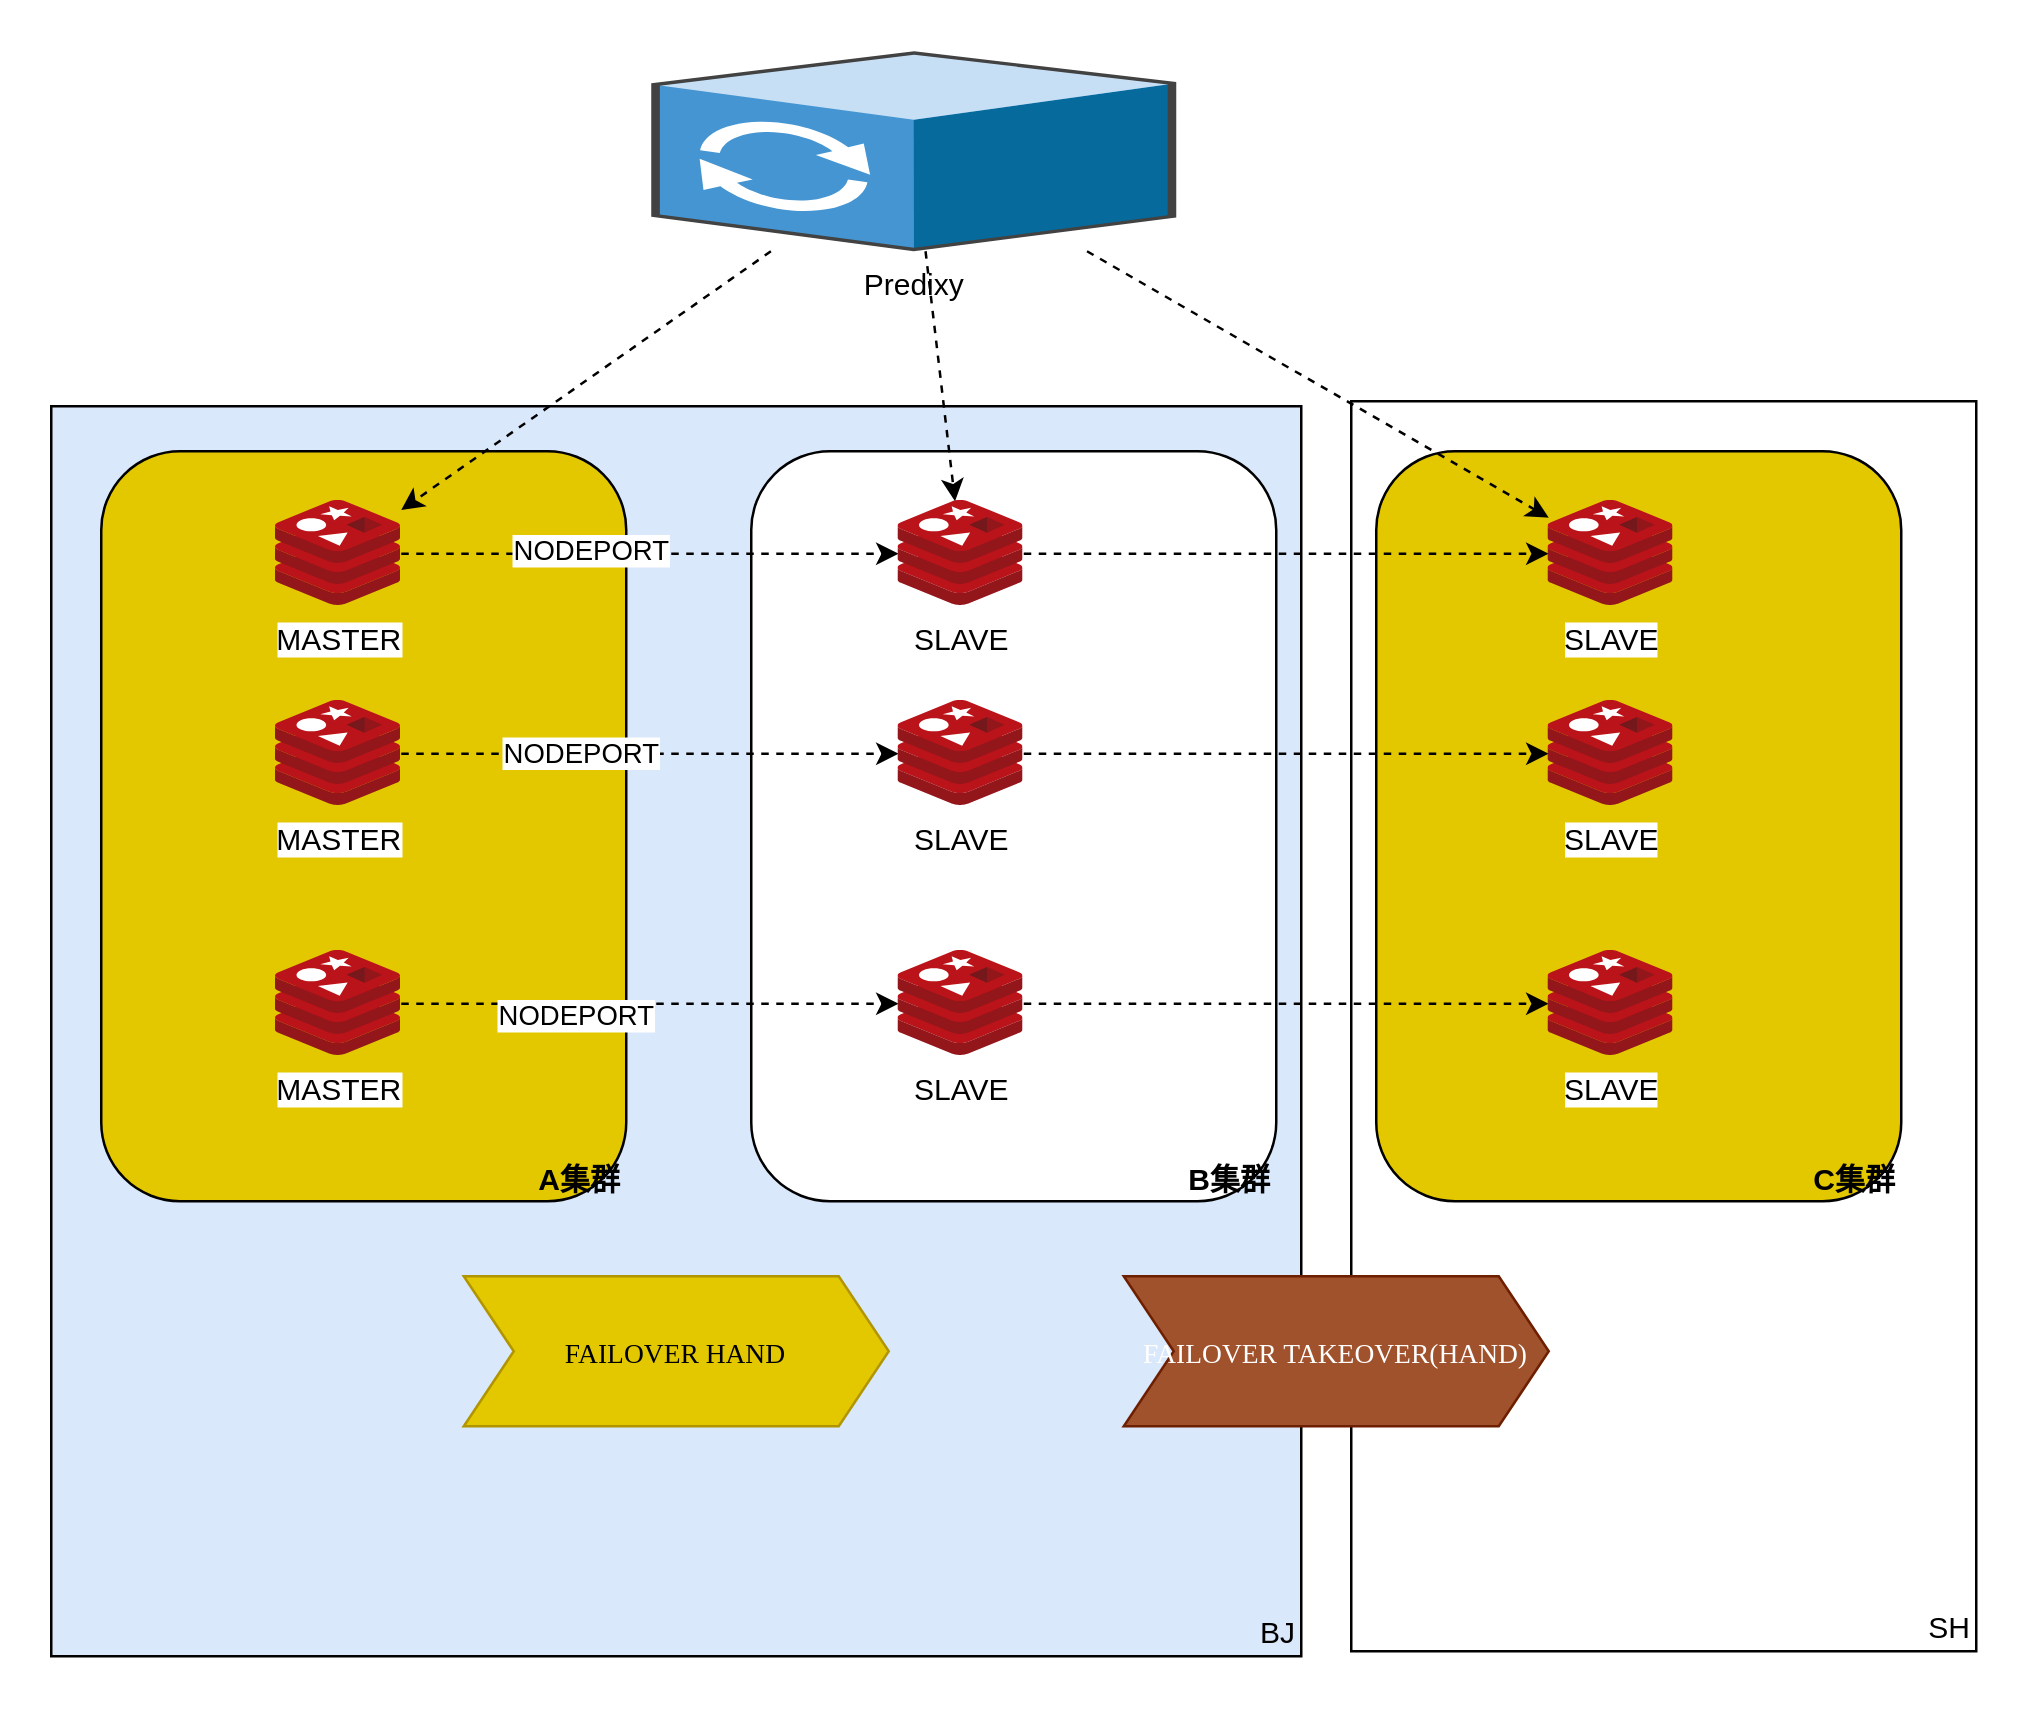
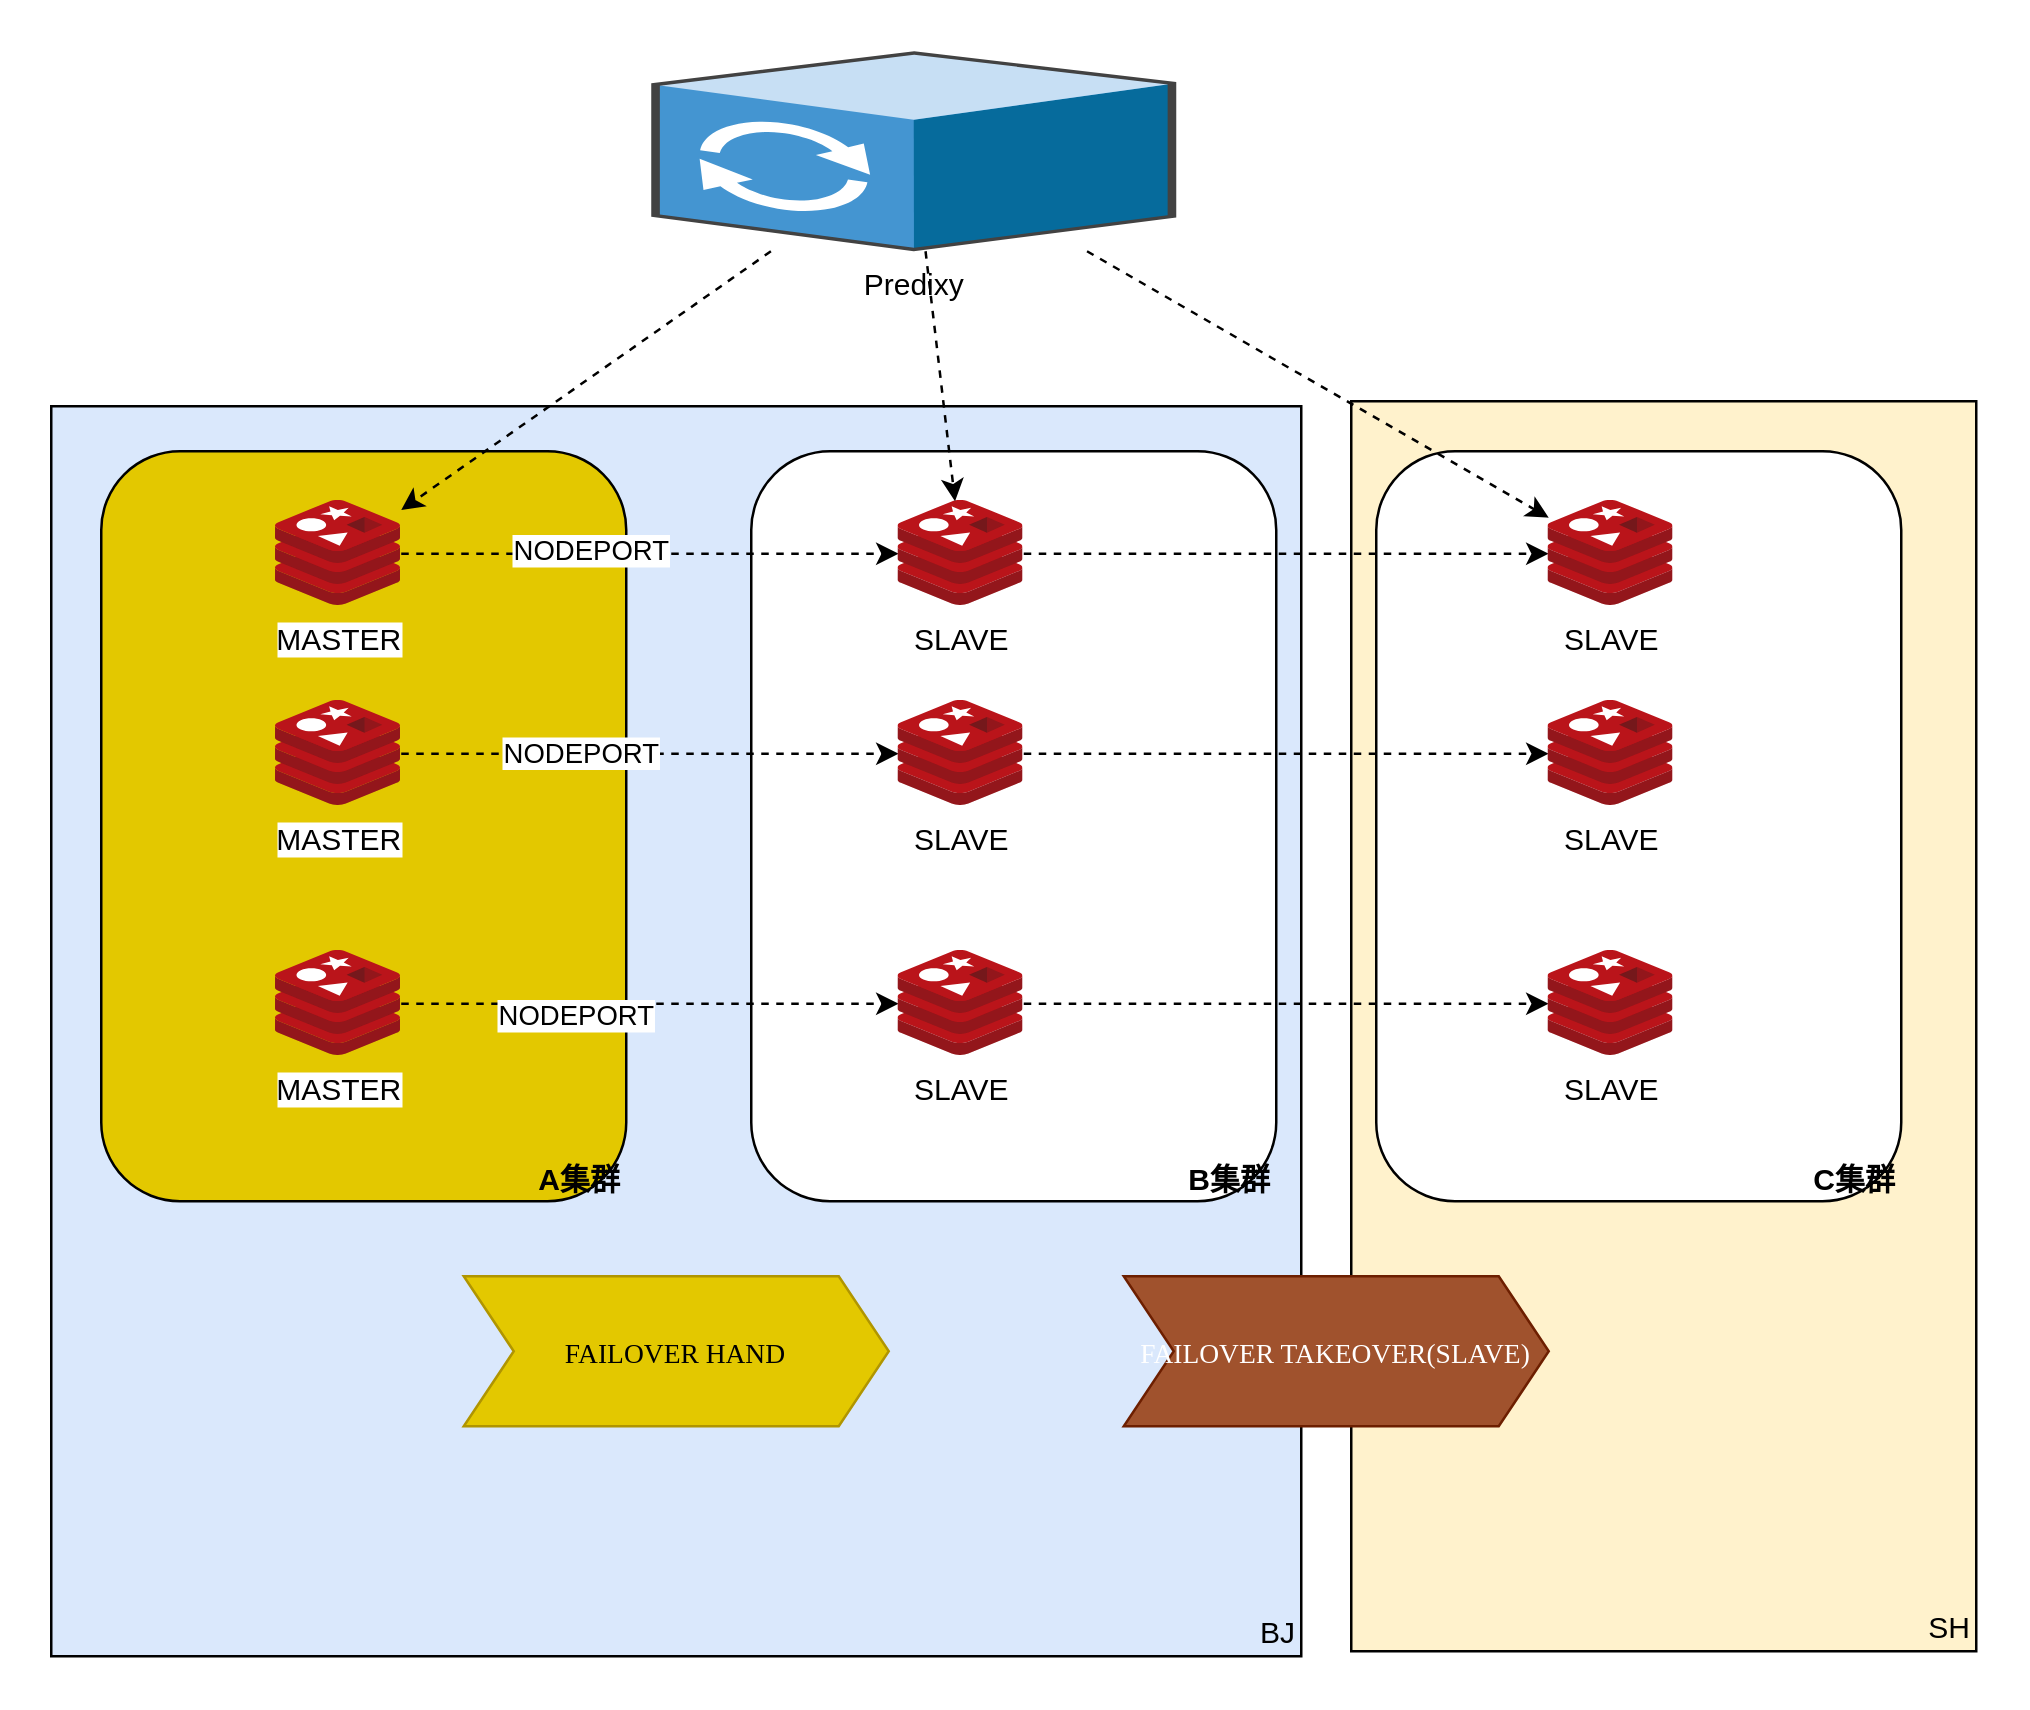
node "C集群": fillcolor #e3c800 -> #ffffff
node "FAILOVER TAKEOVER(HAND)": label "FAILOVER TAKEOVER(HAND)" -> "FAILOVER TAKEOVER(SLAVE)"
node "SH": fillcolor #ffffff -> #fff2cc
